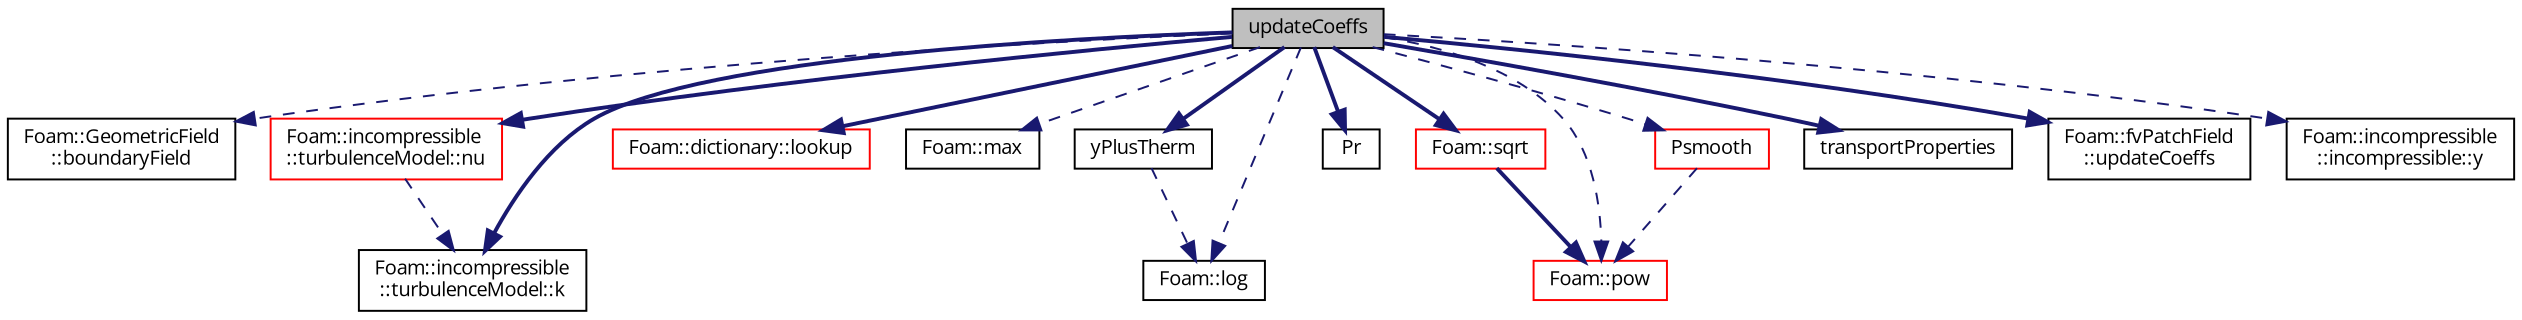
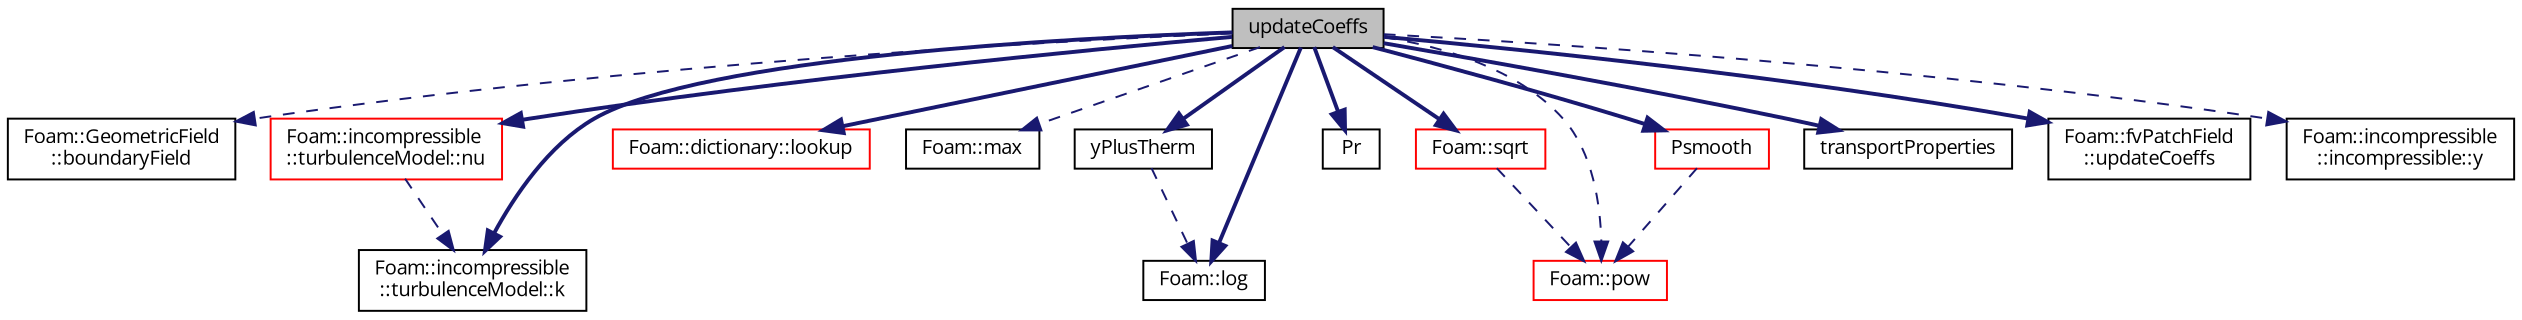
edge "updateCoeffs" -> "Psmooth": style dashed -> bold
edge "updateCoeffs" -> "Foam::log": style dashed -> bold
edge "Foam::sqrt" -> "Foam::pow": style bold -> dashed
